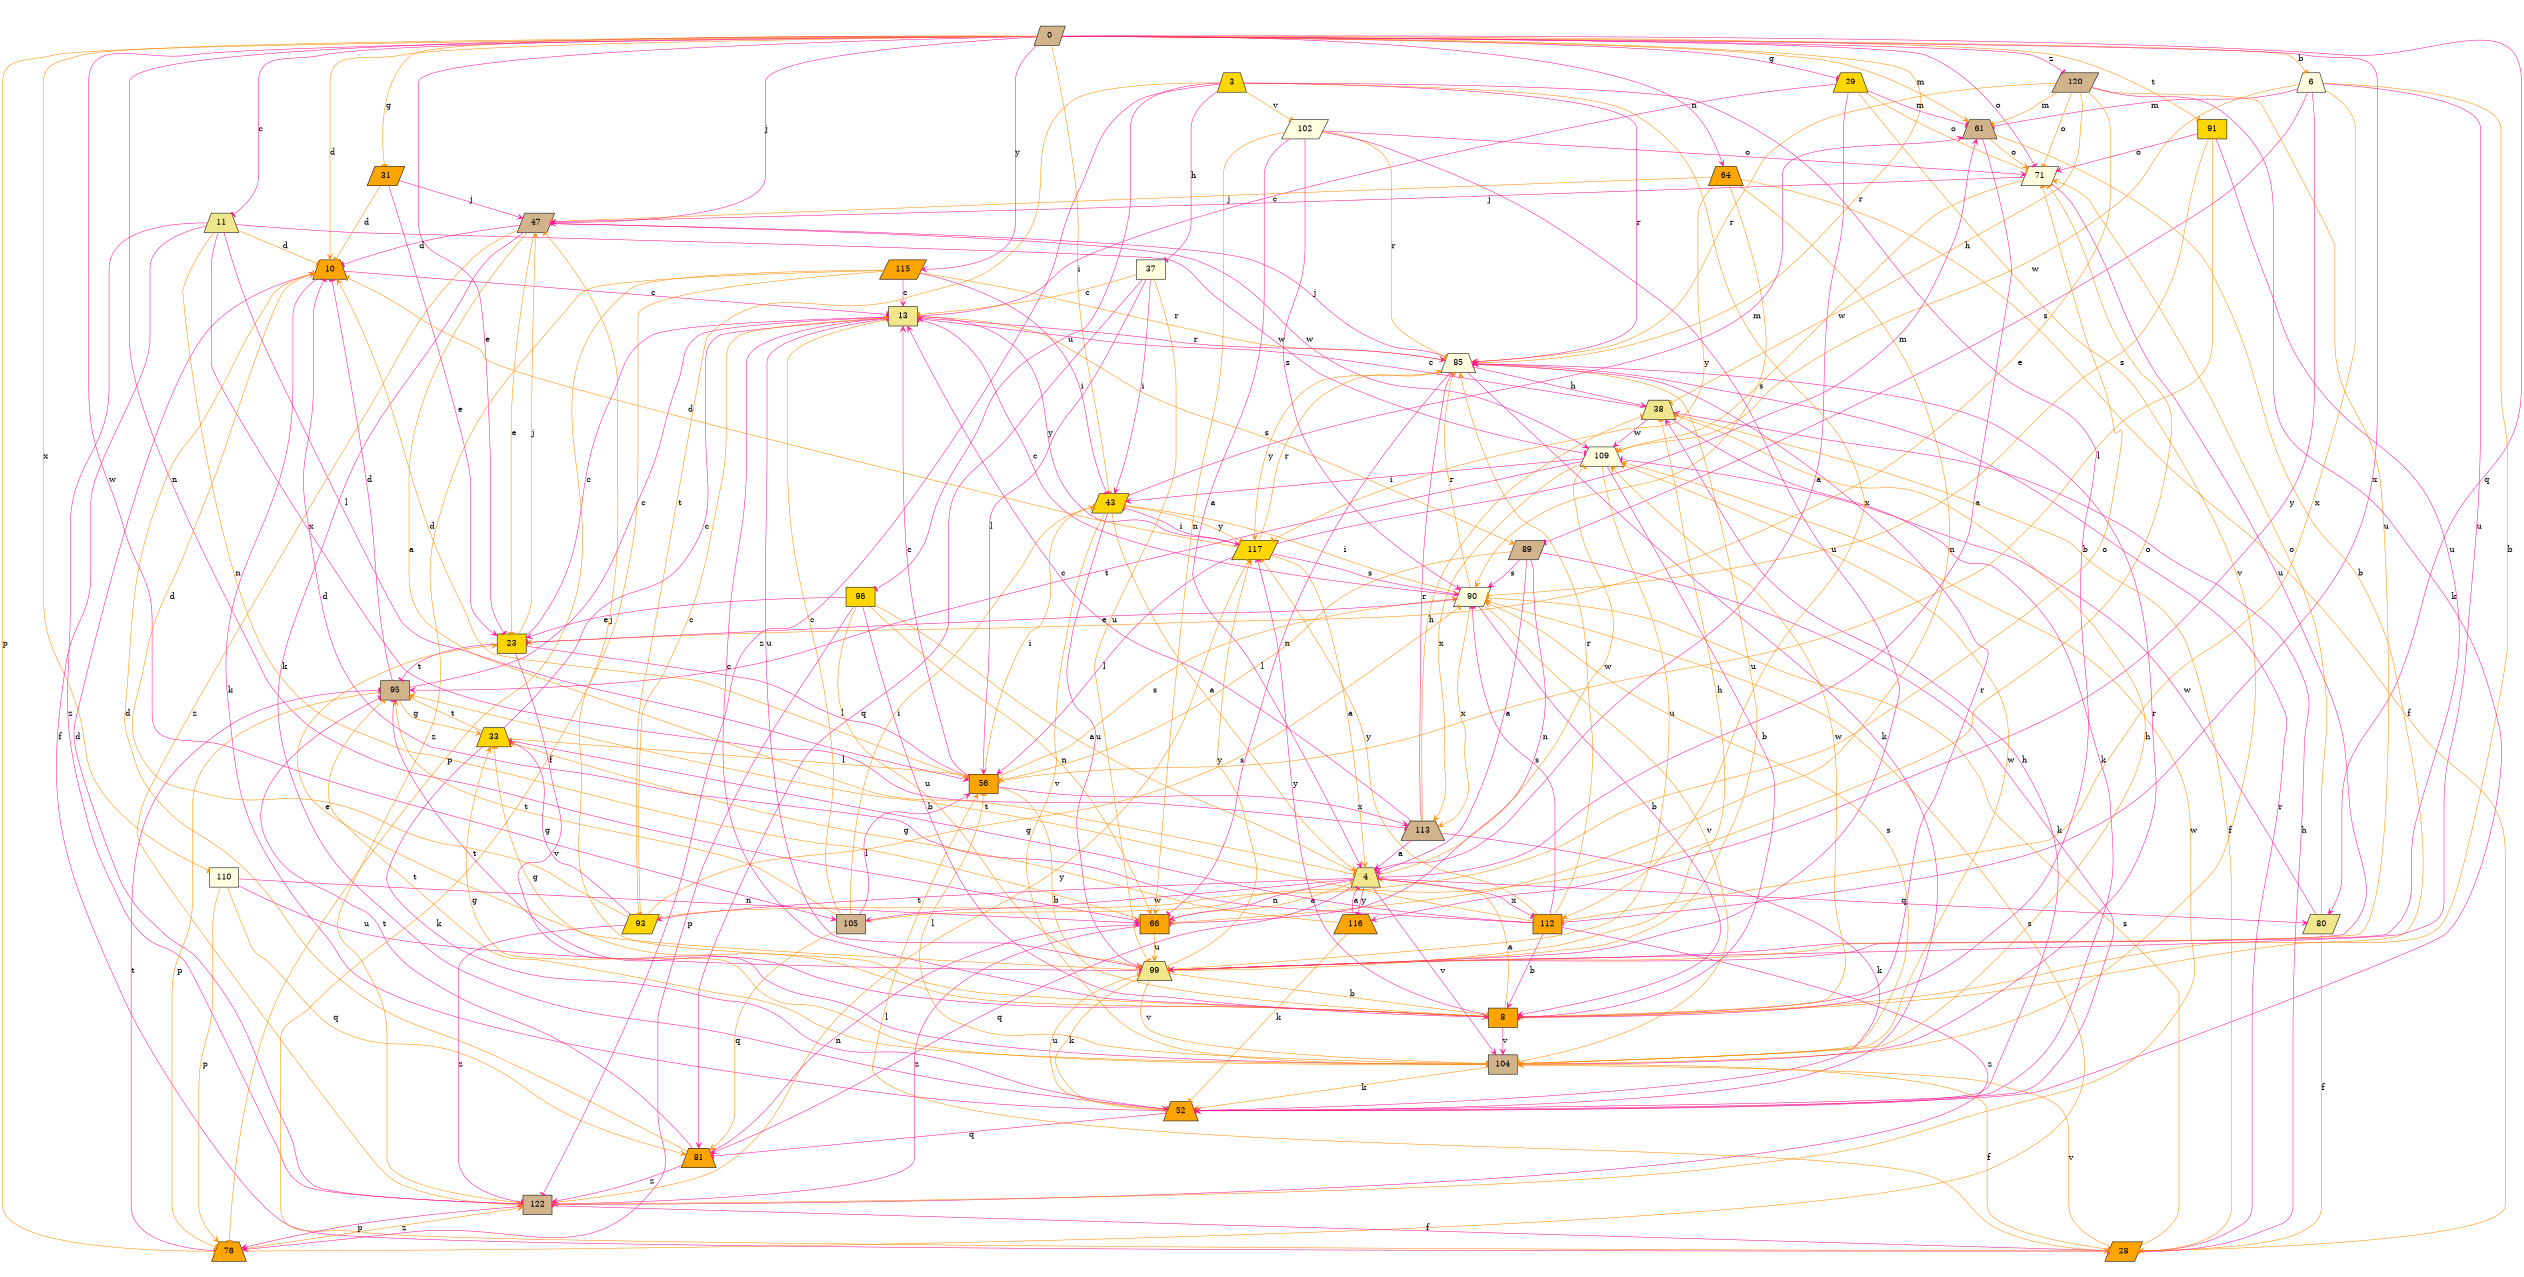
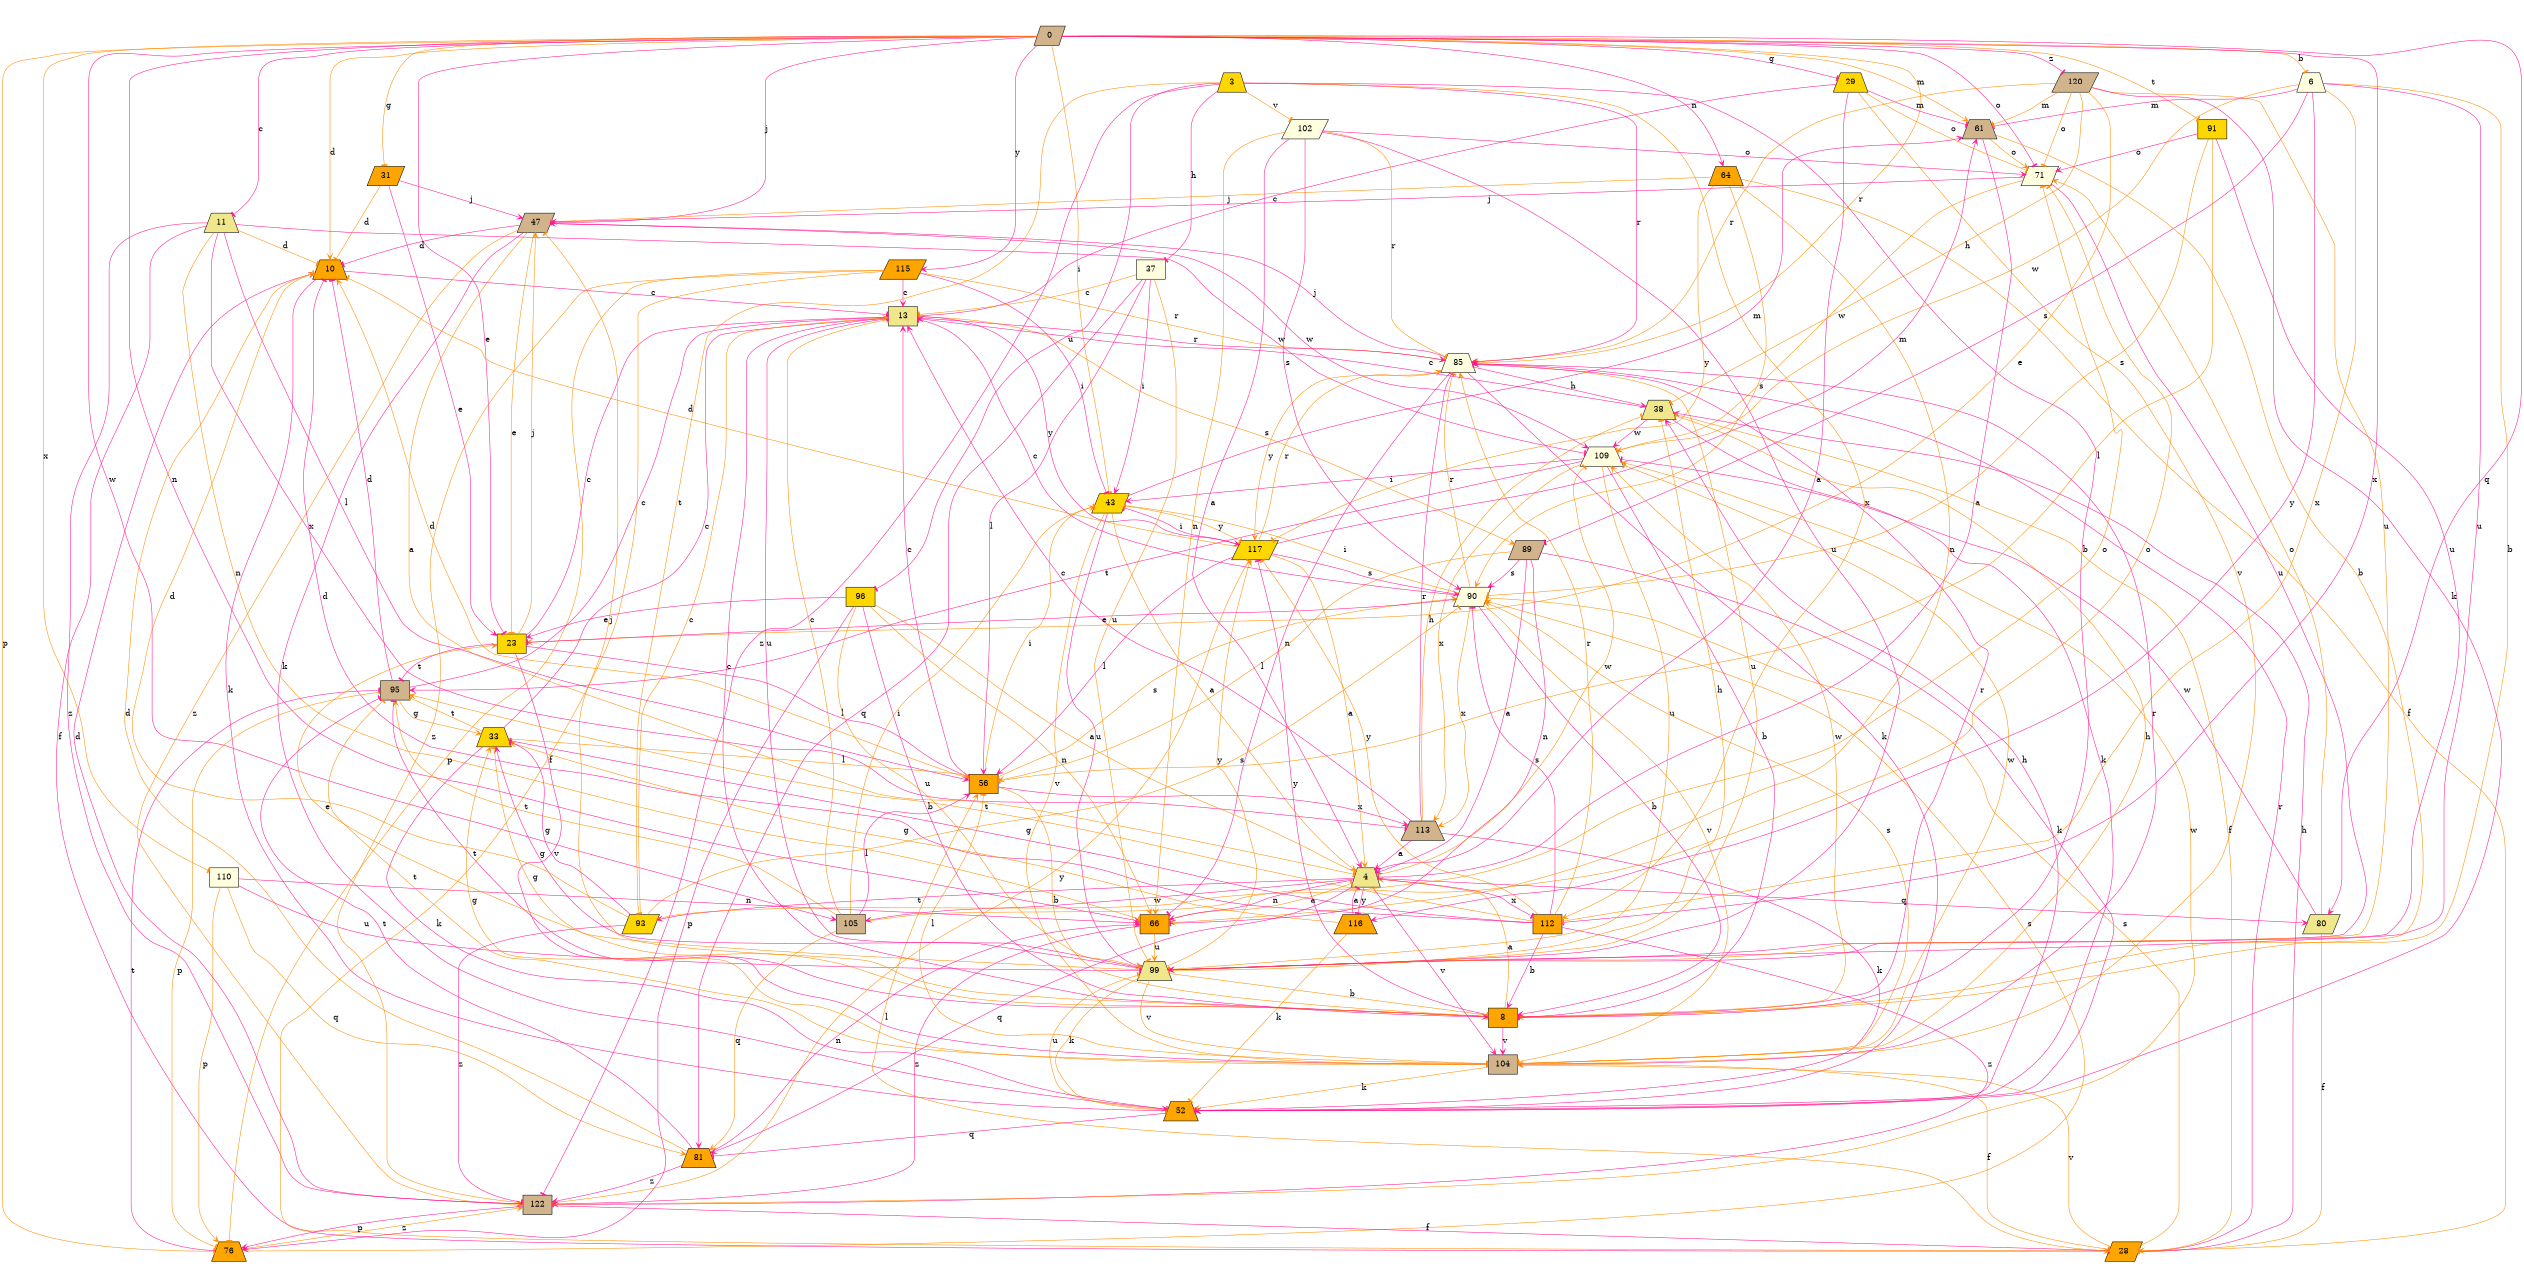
edge "99" -> "33": added, label "g"
